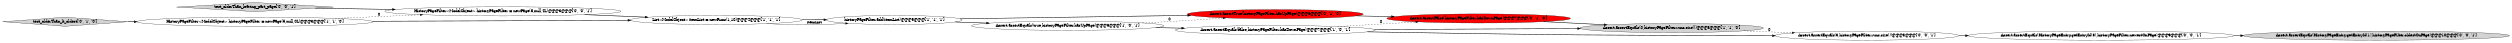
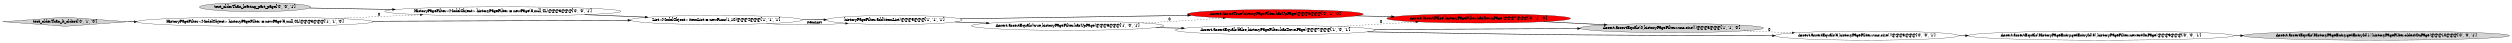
node "test_olderThan_leaving_part_page['0', '0', '1']": shape diamond -> ellipse
